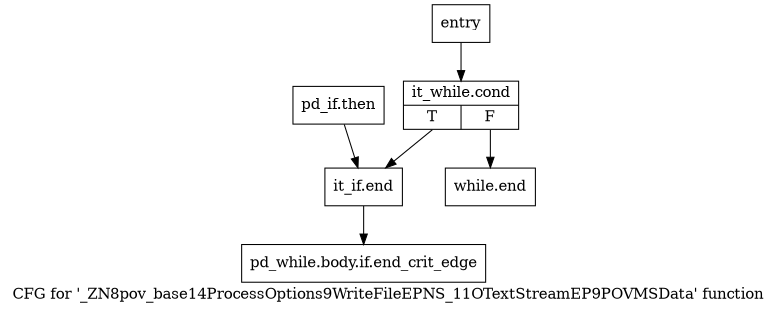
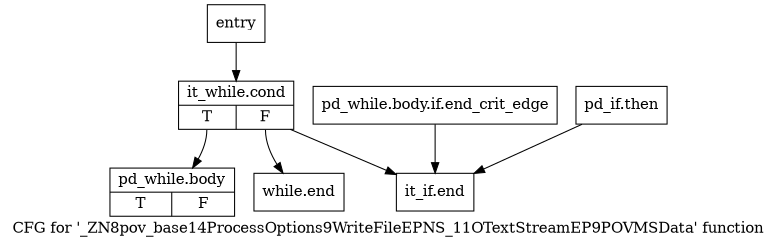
node "pd_while.body": added
edge "it_if.end" -> "pd_while.body.if.end_crit_edge": reversed
